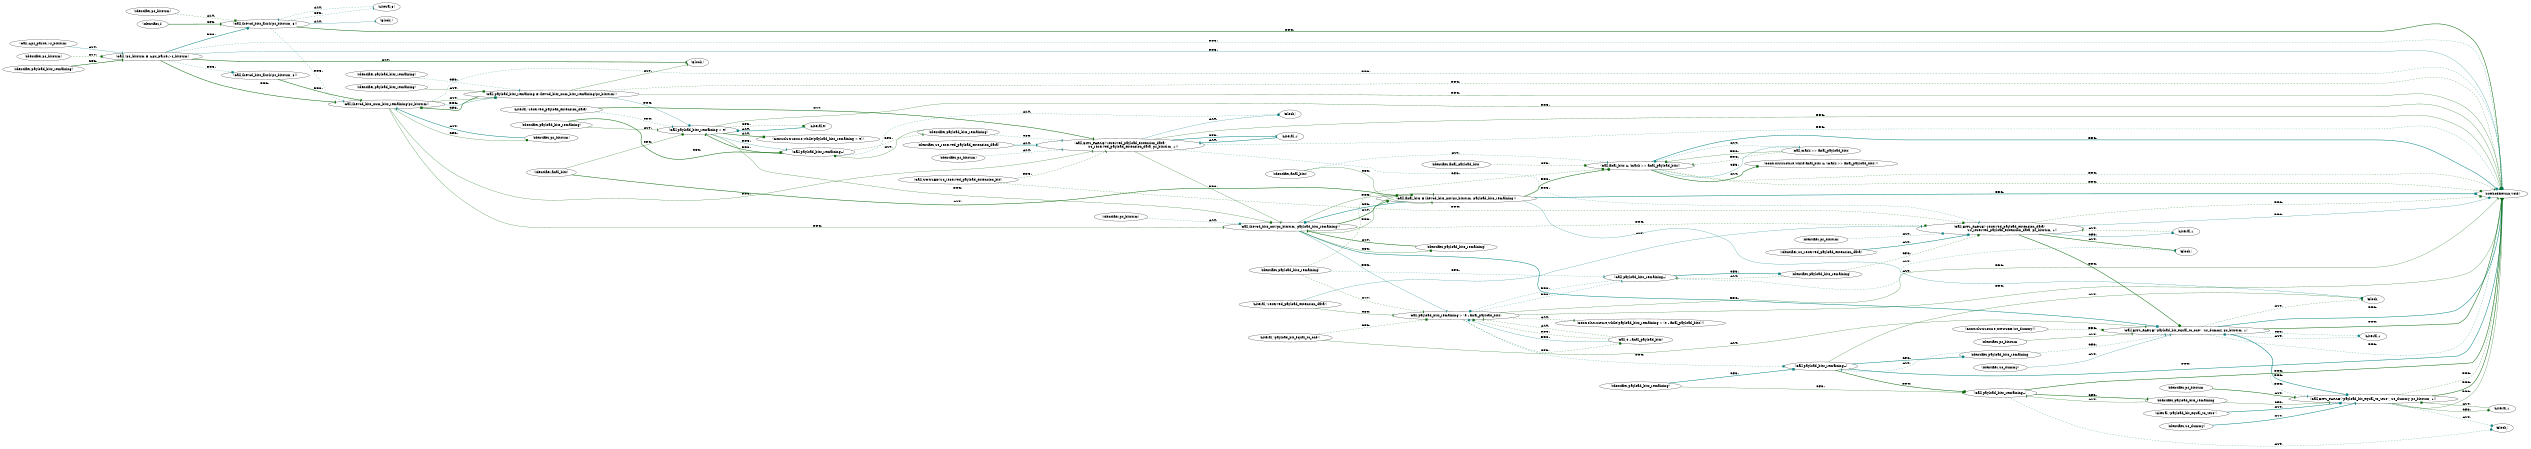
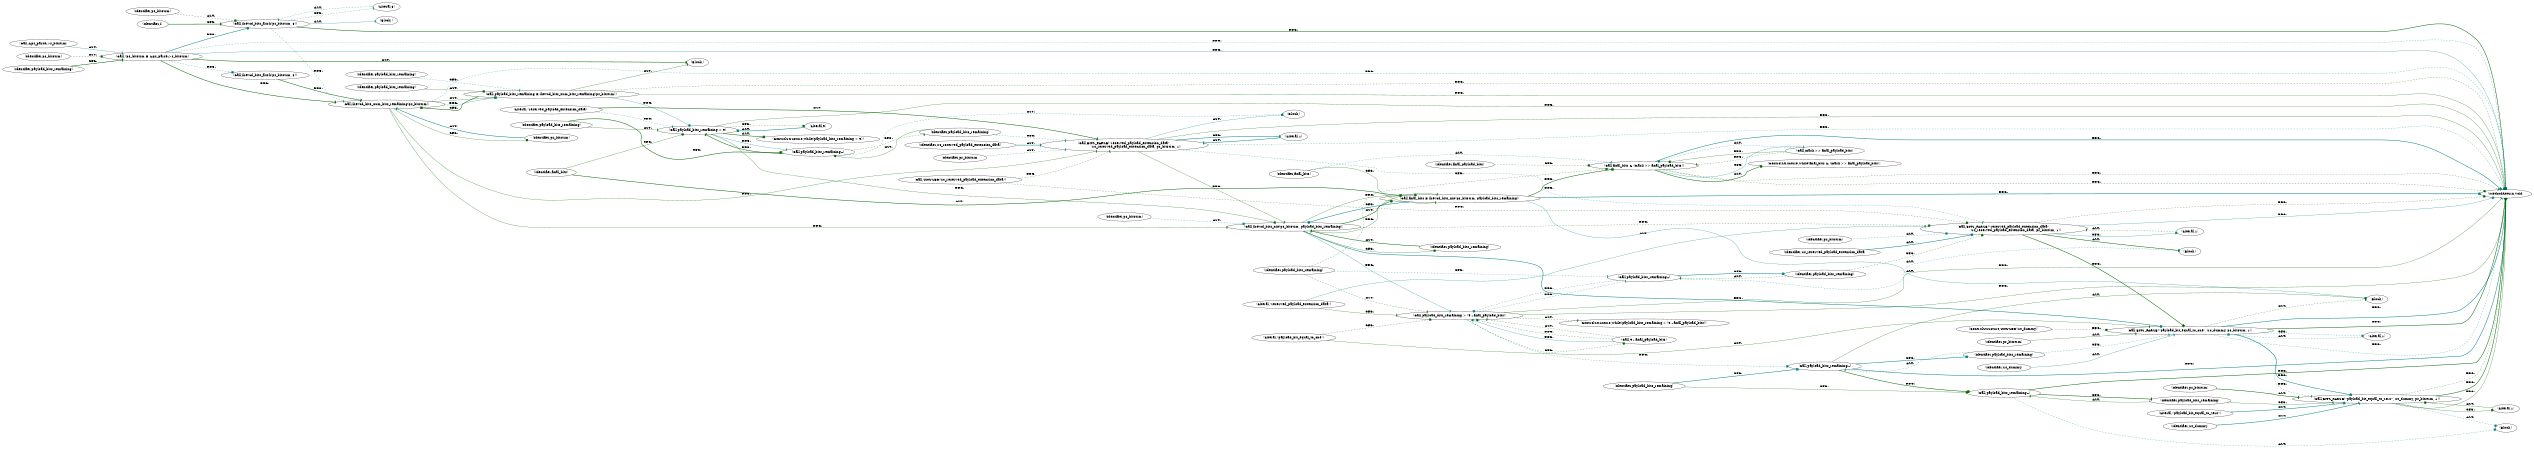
node "(Call,UNUSED(u4_reserved_payload_extension_bit))": label "(Call,UNUSED(u4_reserved_payload_extension_bit))" -> "(Call,UNUSED(u4_reserved_payload_extension_data))"
